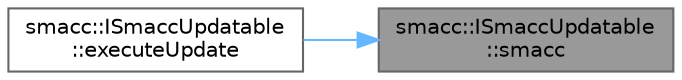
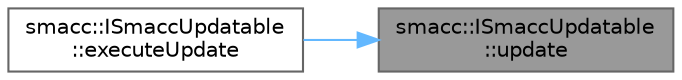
node "smacc::ISmaccUpdatable ::smacc": label "smacc::ISmaccUpdatable ::smacc" -> "smacc::ISmaccUpdatable ::update"
